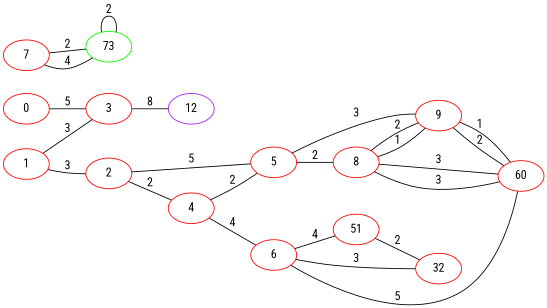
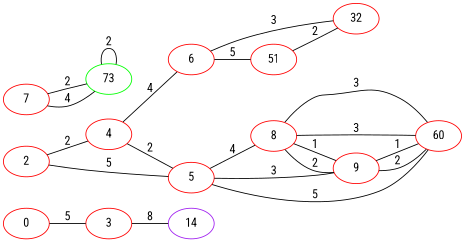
node "12": label "12" -> "14"
edge "5" -- "8": label "2" -> "4"
node "1": removed
edge "51" -- "6": label "4" -> "5"
edge "60" -- "6": now "60" -- "5"
